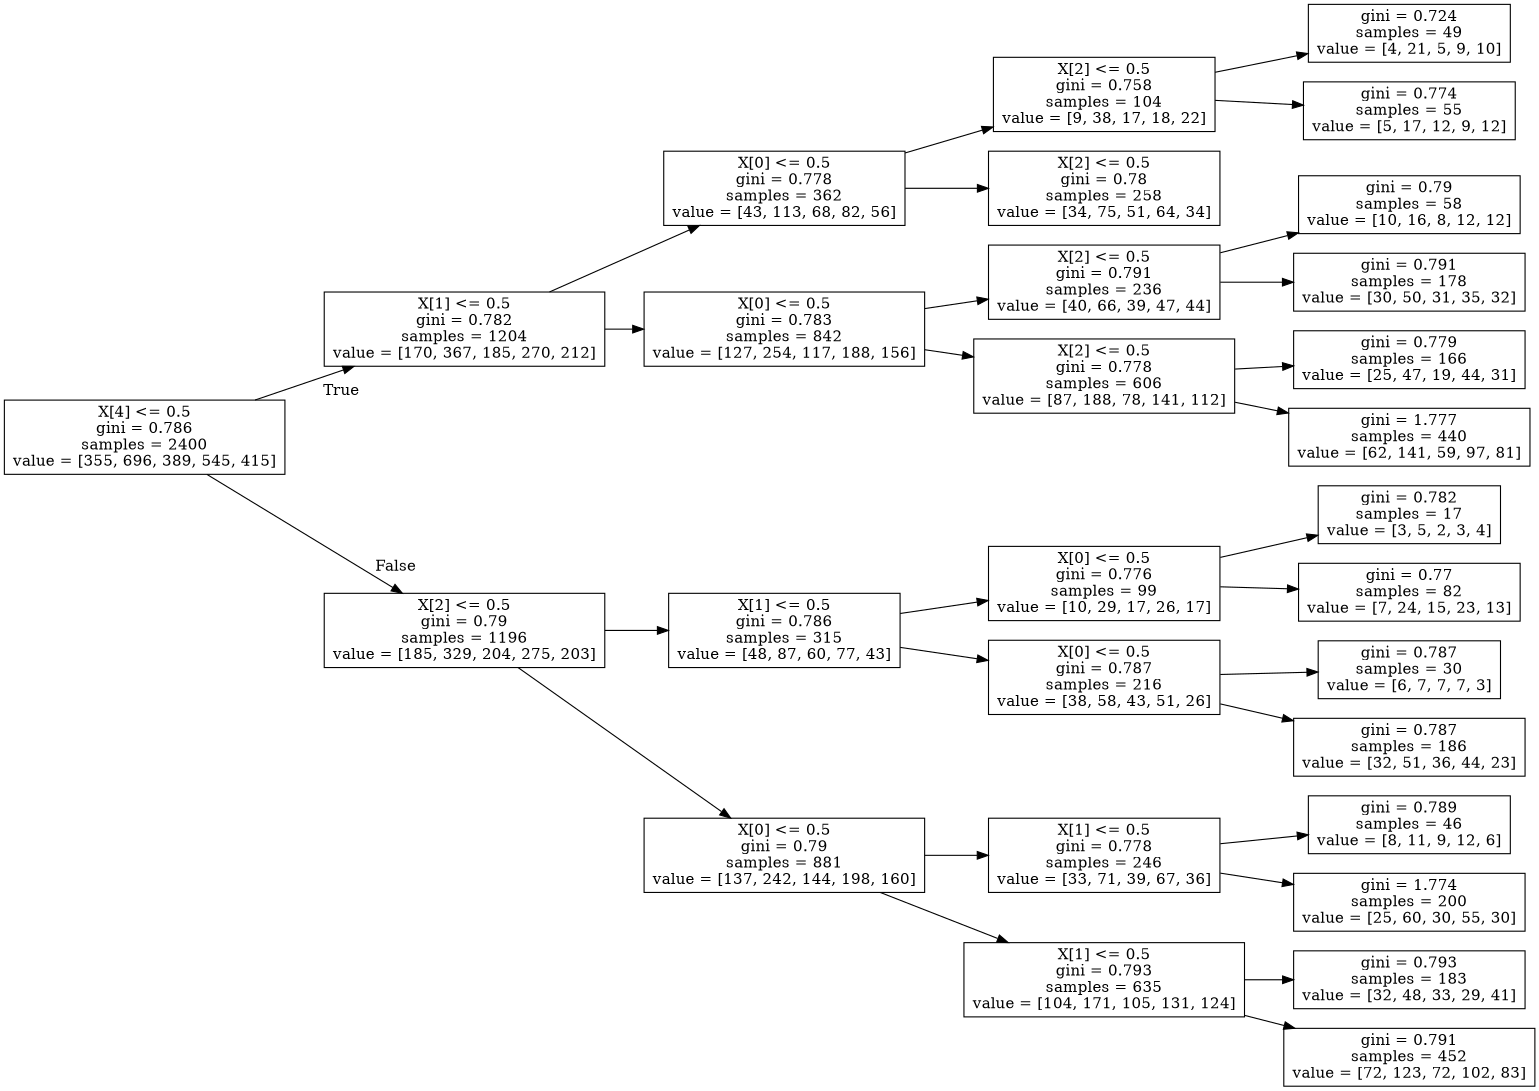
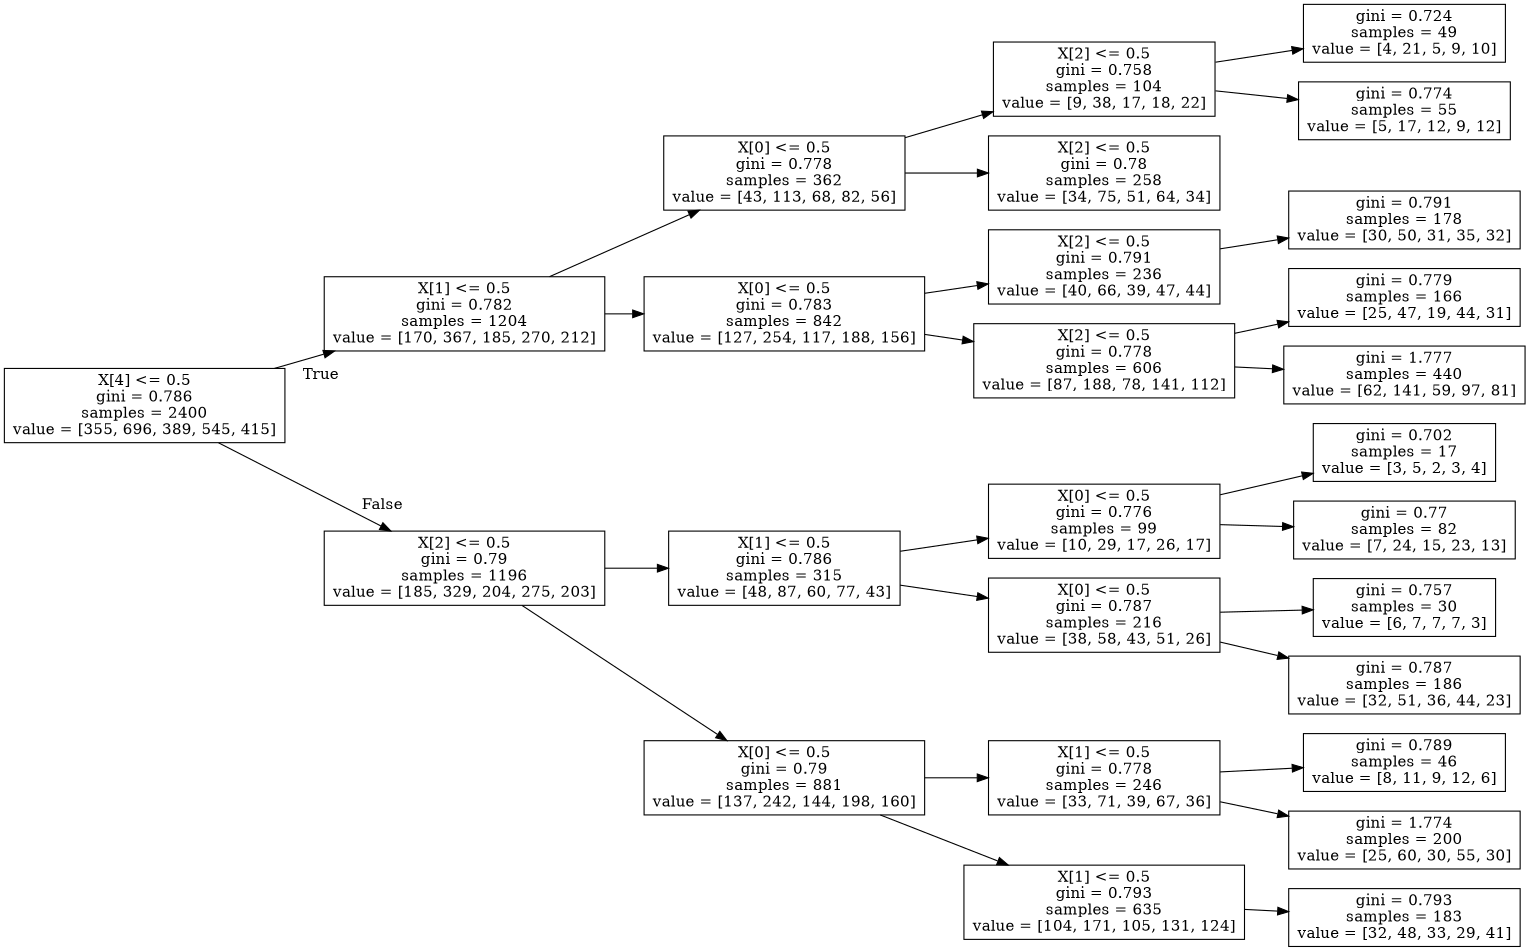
node "gini = 0.79 samples = 58 value = [10, 16, 8, 12, 12]": removed
node "gini = 0.782 samples = 17 value = [3, 5, 2, 3, 4]": label "gini = 0.782 samples = 17 value = [3, 5, 2, 3, 4]" -> "gini = 0.702 samples = 17 value = [3, 5, 2, 3, 4]"
node "gini = 0.787 samples = 30 value = [6, 7, 7, 7, 3]": label "gini = 0.787 samples = 30 value = [6, 7, 7, 7, 3]" -> "gini = 0.757 samples = 30 value = [6, 7, 7, 7, 3]"
node "gini = 0.791 samples = 452 value = [72, 123, 72, 102, 83]": removed
